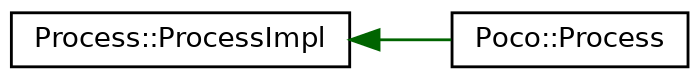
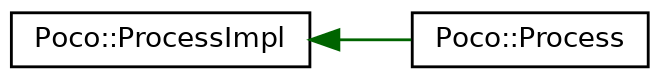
node "Process::ProcessImpl": label "Process::ProcessImpl" -> "Poco::ProcessImpl"
